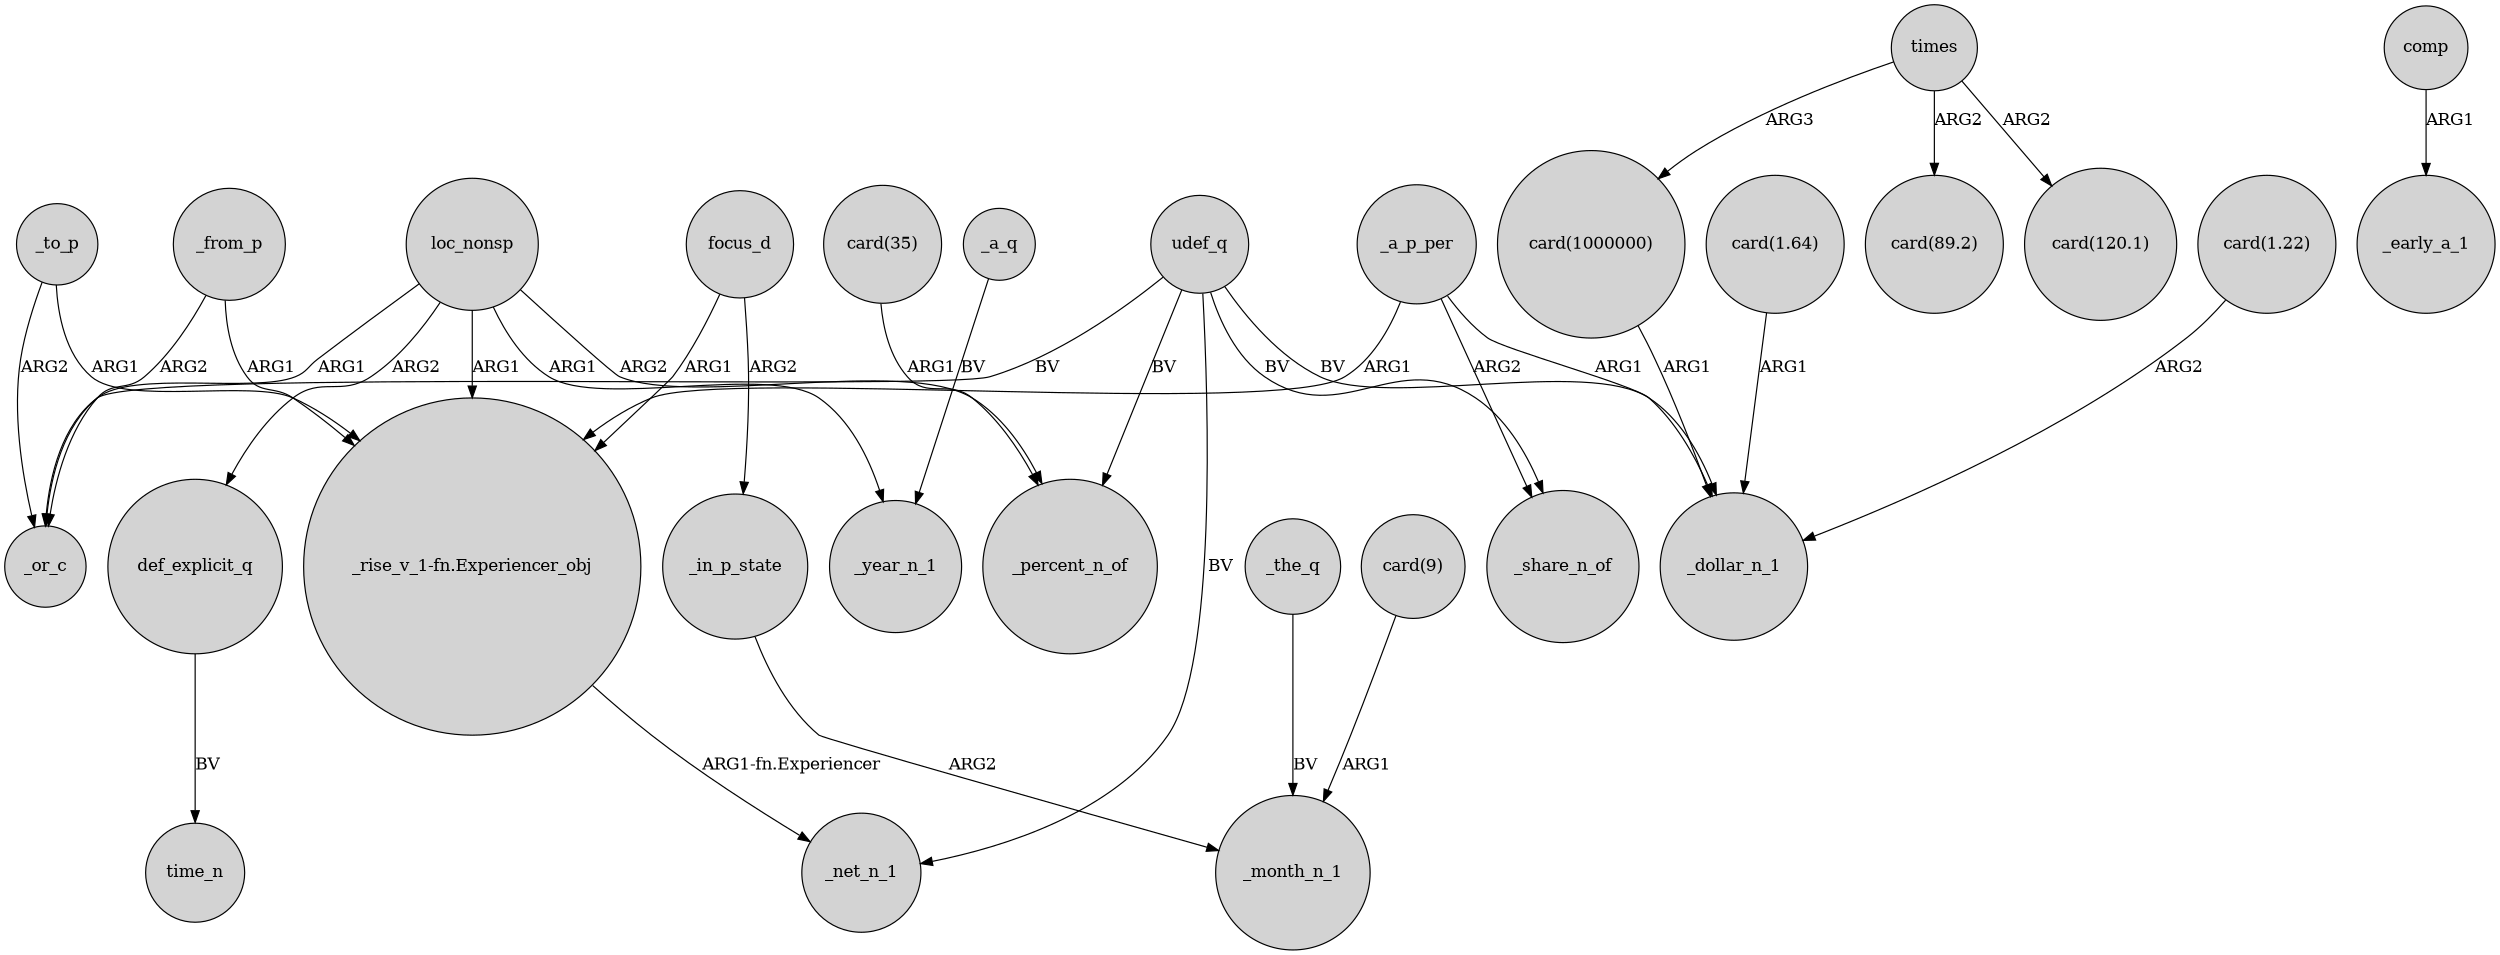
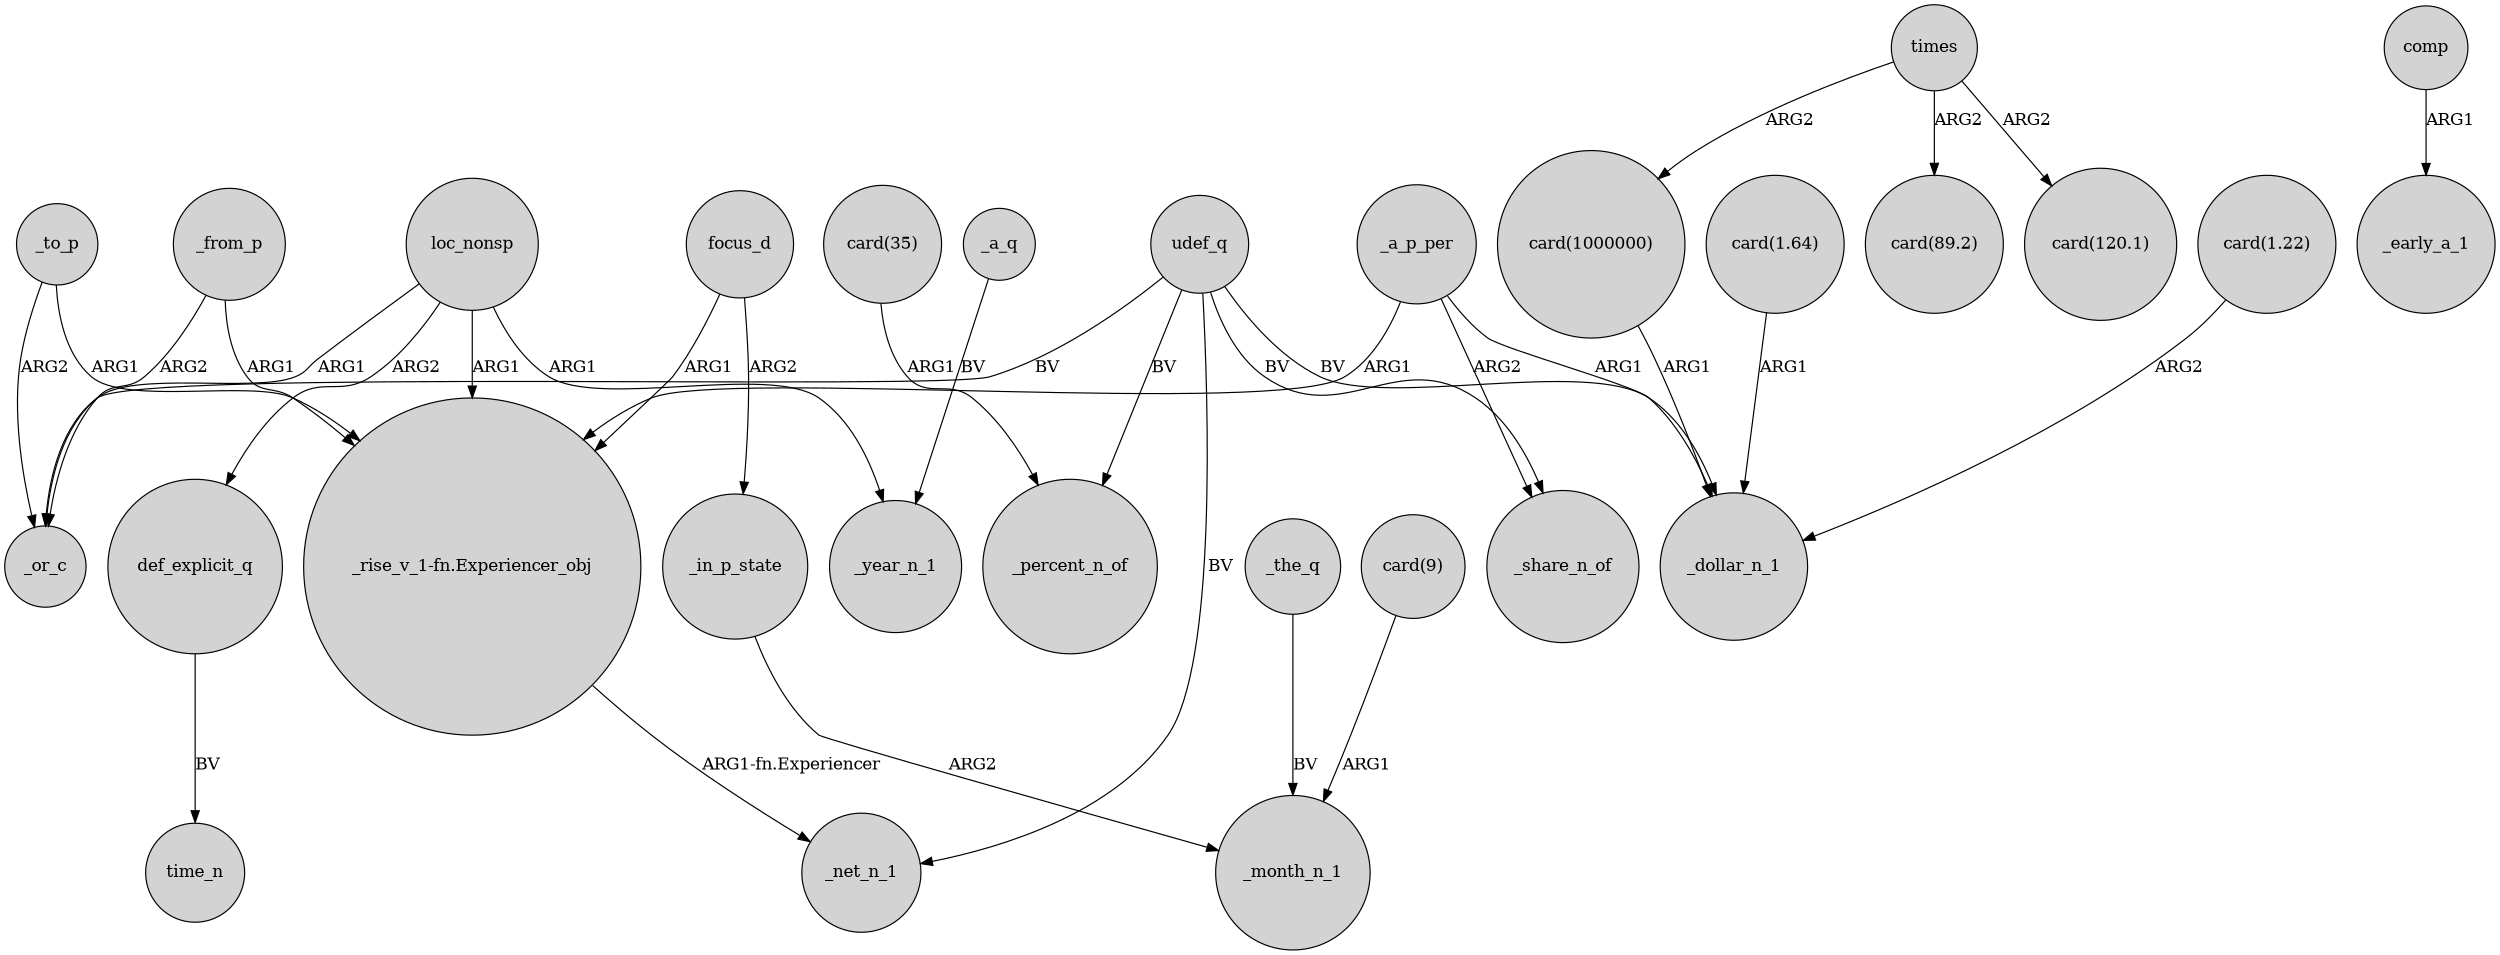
edge "times" -> "card(1000000)": label "ARG3" -> "ARG2"
edge "loc_nonsp" -> "_percent_n_of": removed, label "ARG2"
